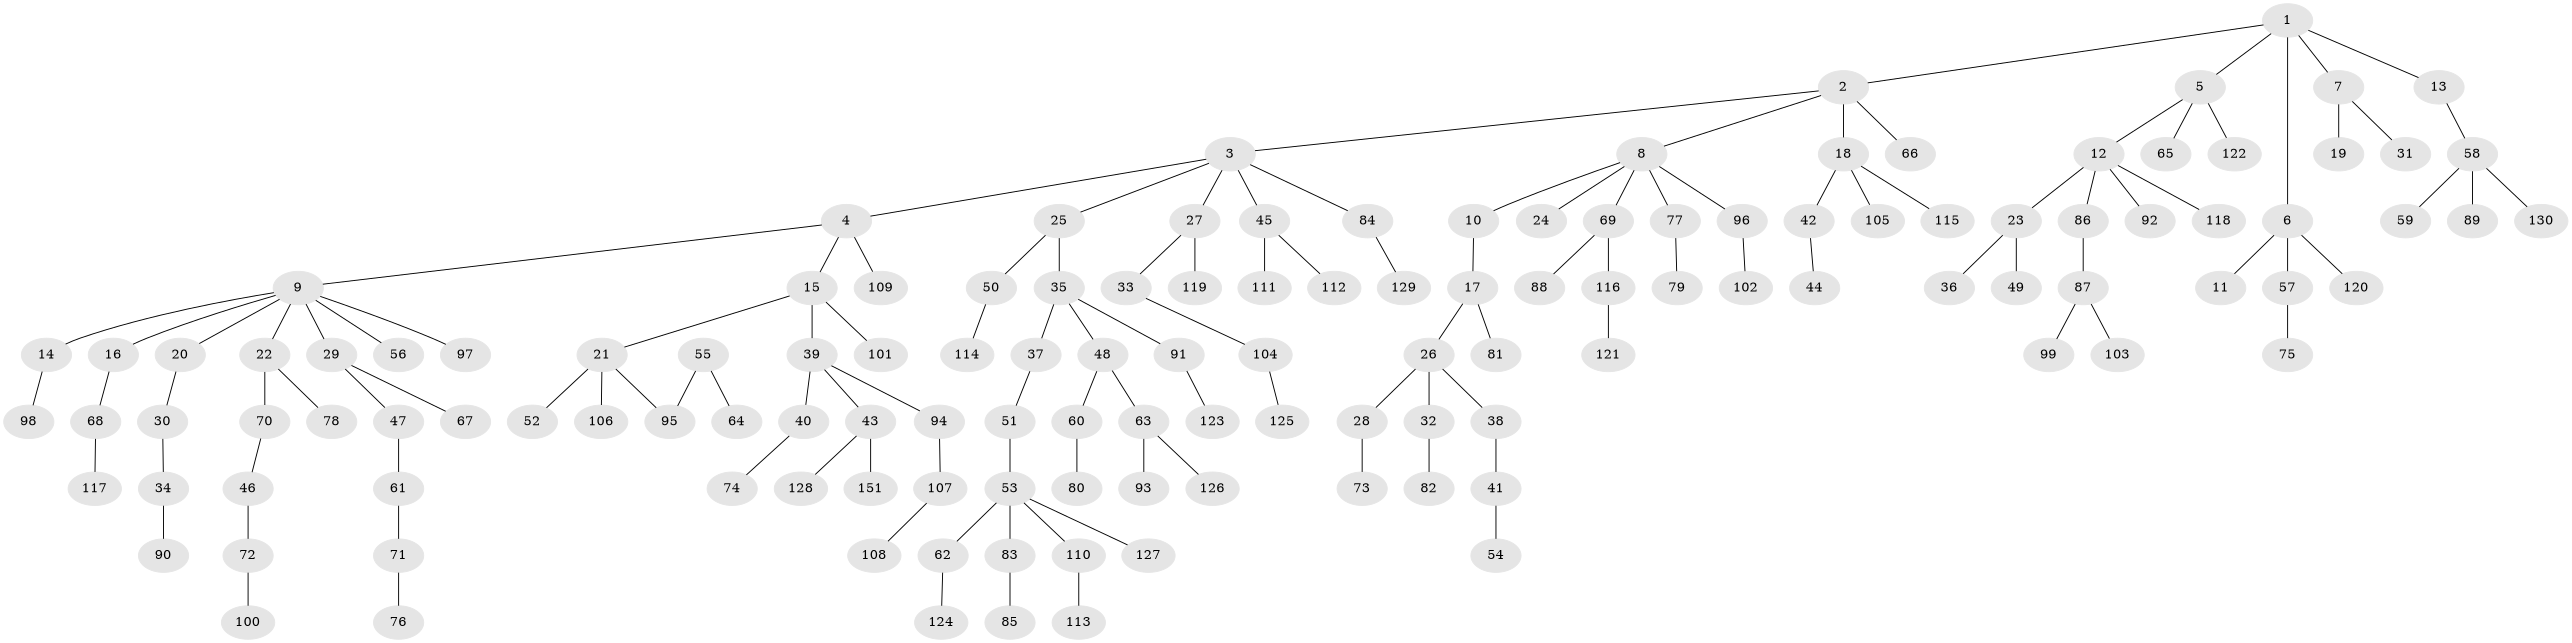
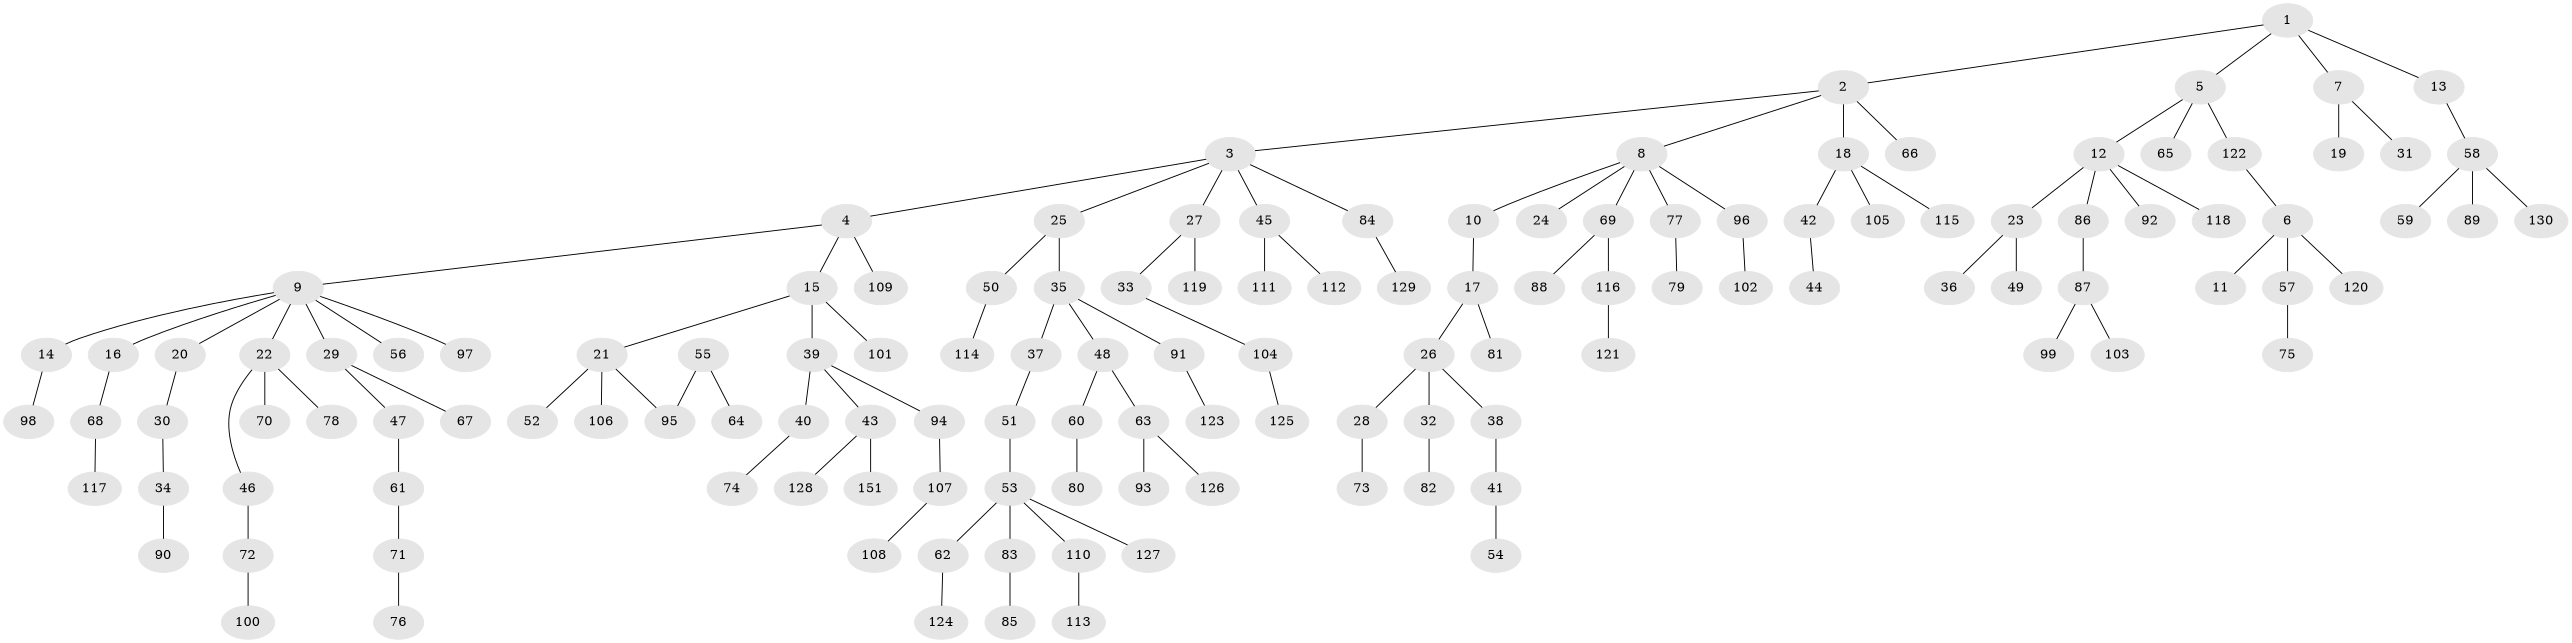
edge "1" -- "6": now "122" -- "6"
edge "70" -- "46": now "22" -- "46"
